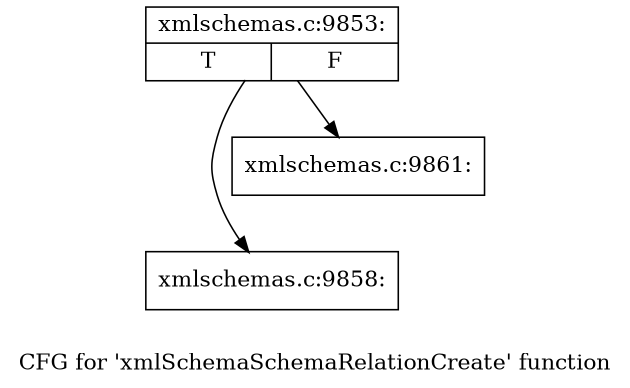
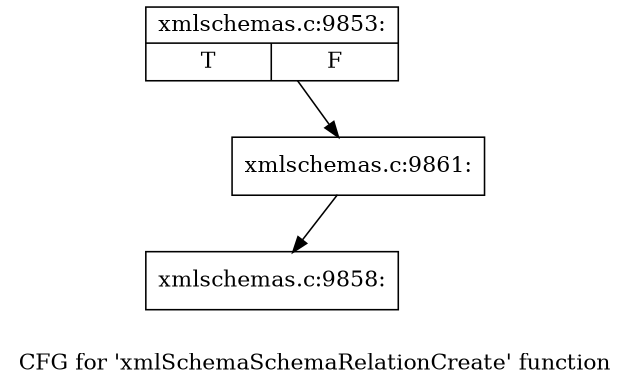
edge "xmlschemas.c:9853:" -> "xmlschemas.c:9858:": now "xmlschemas.c:9861:" -> "xmlschemas.c:9858:"
